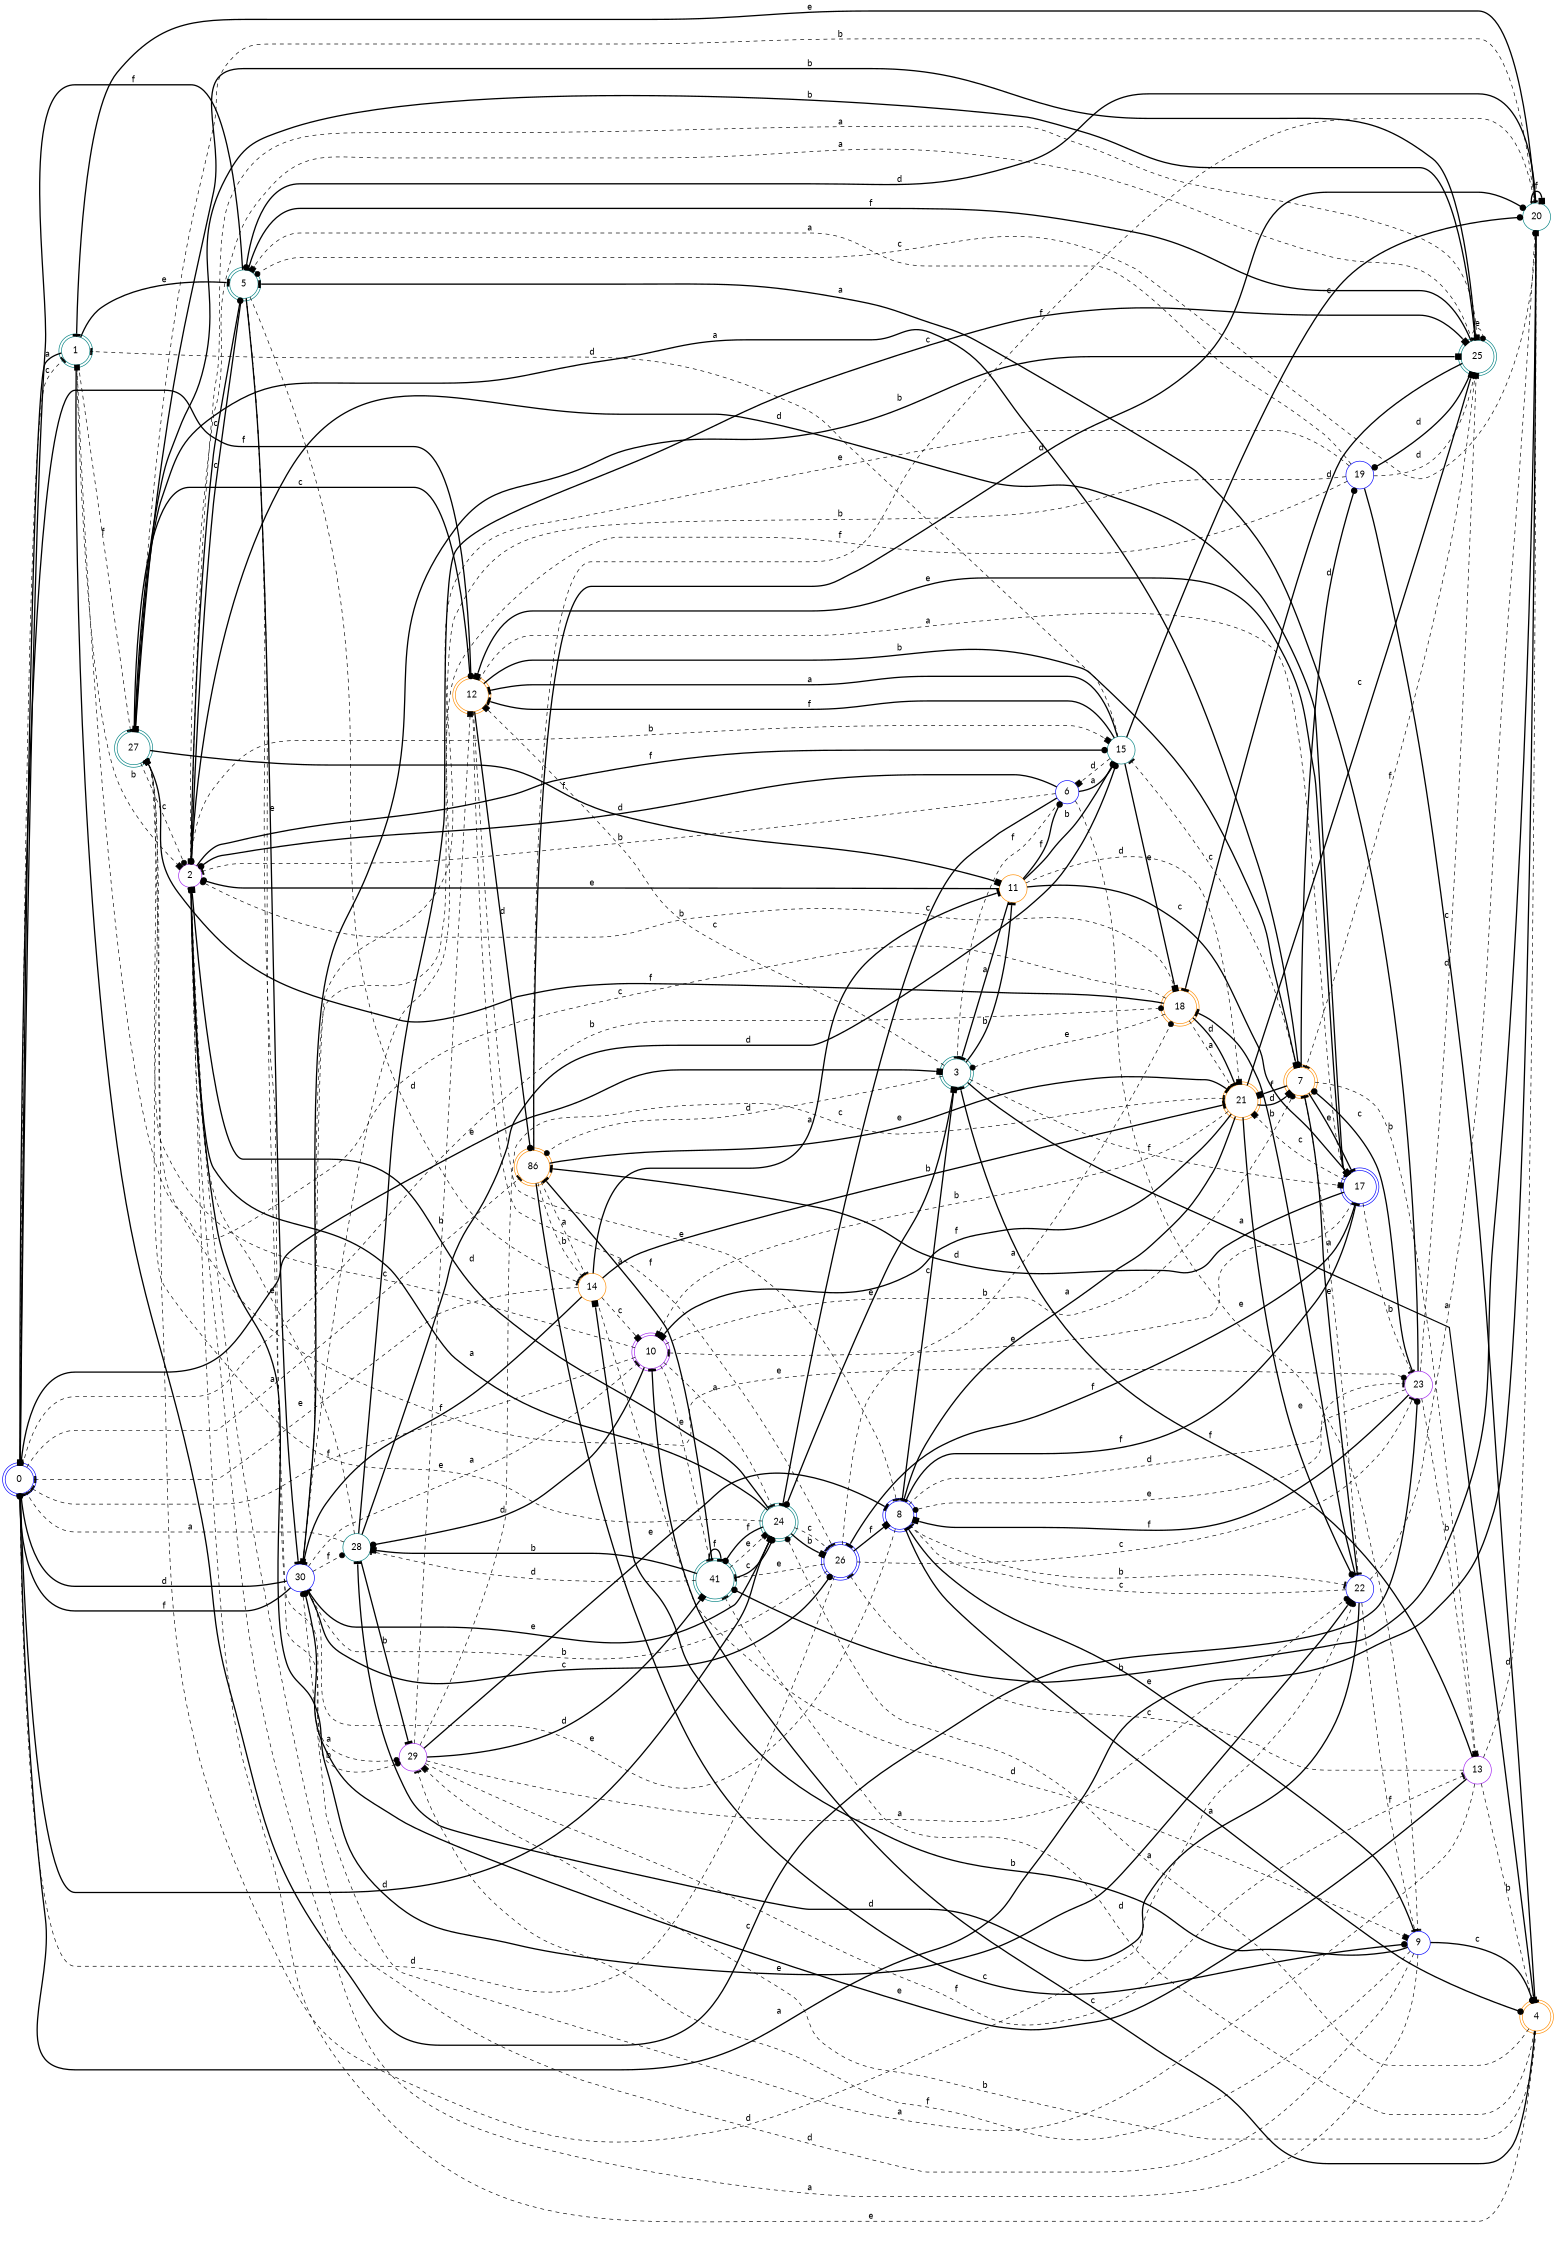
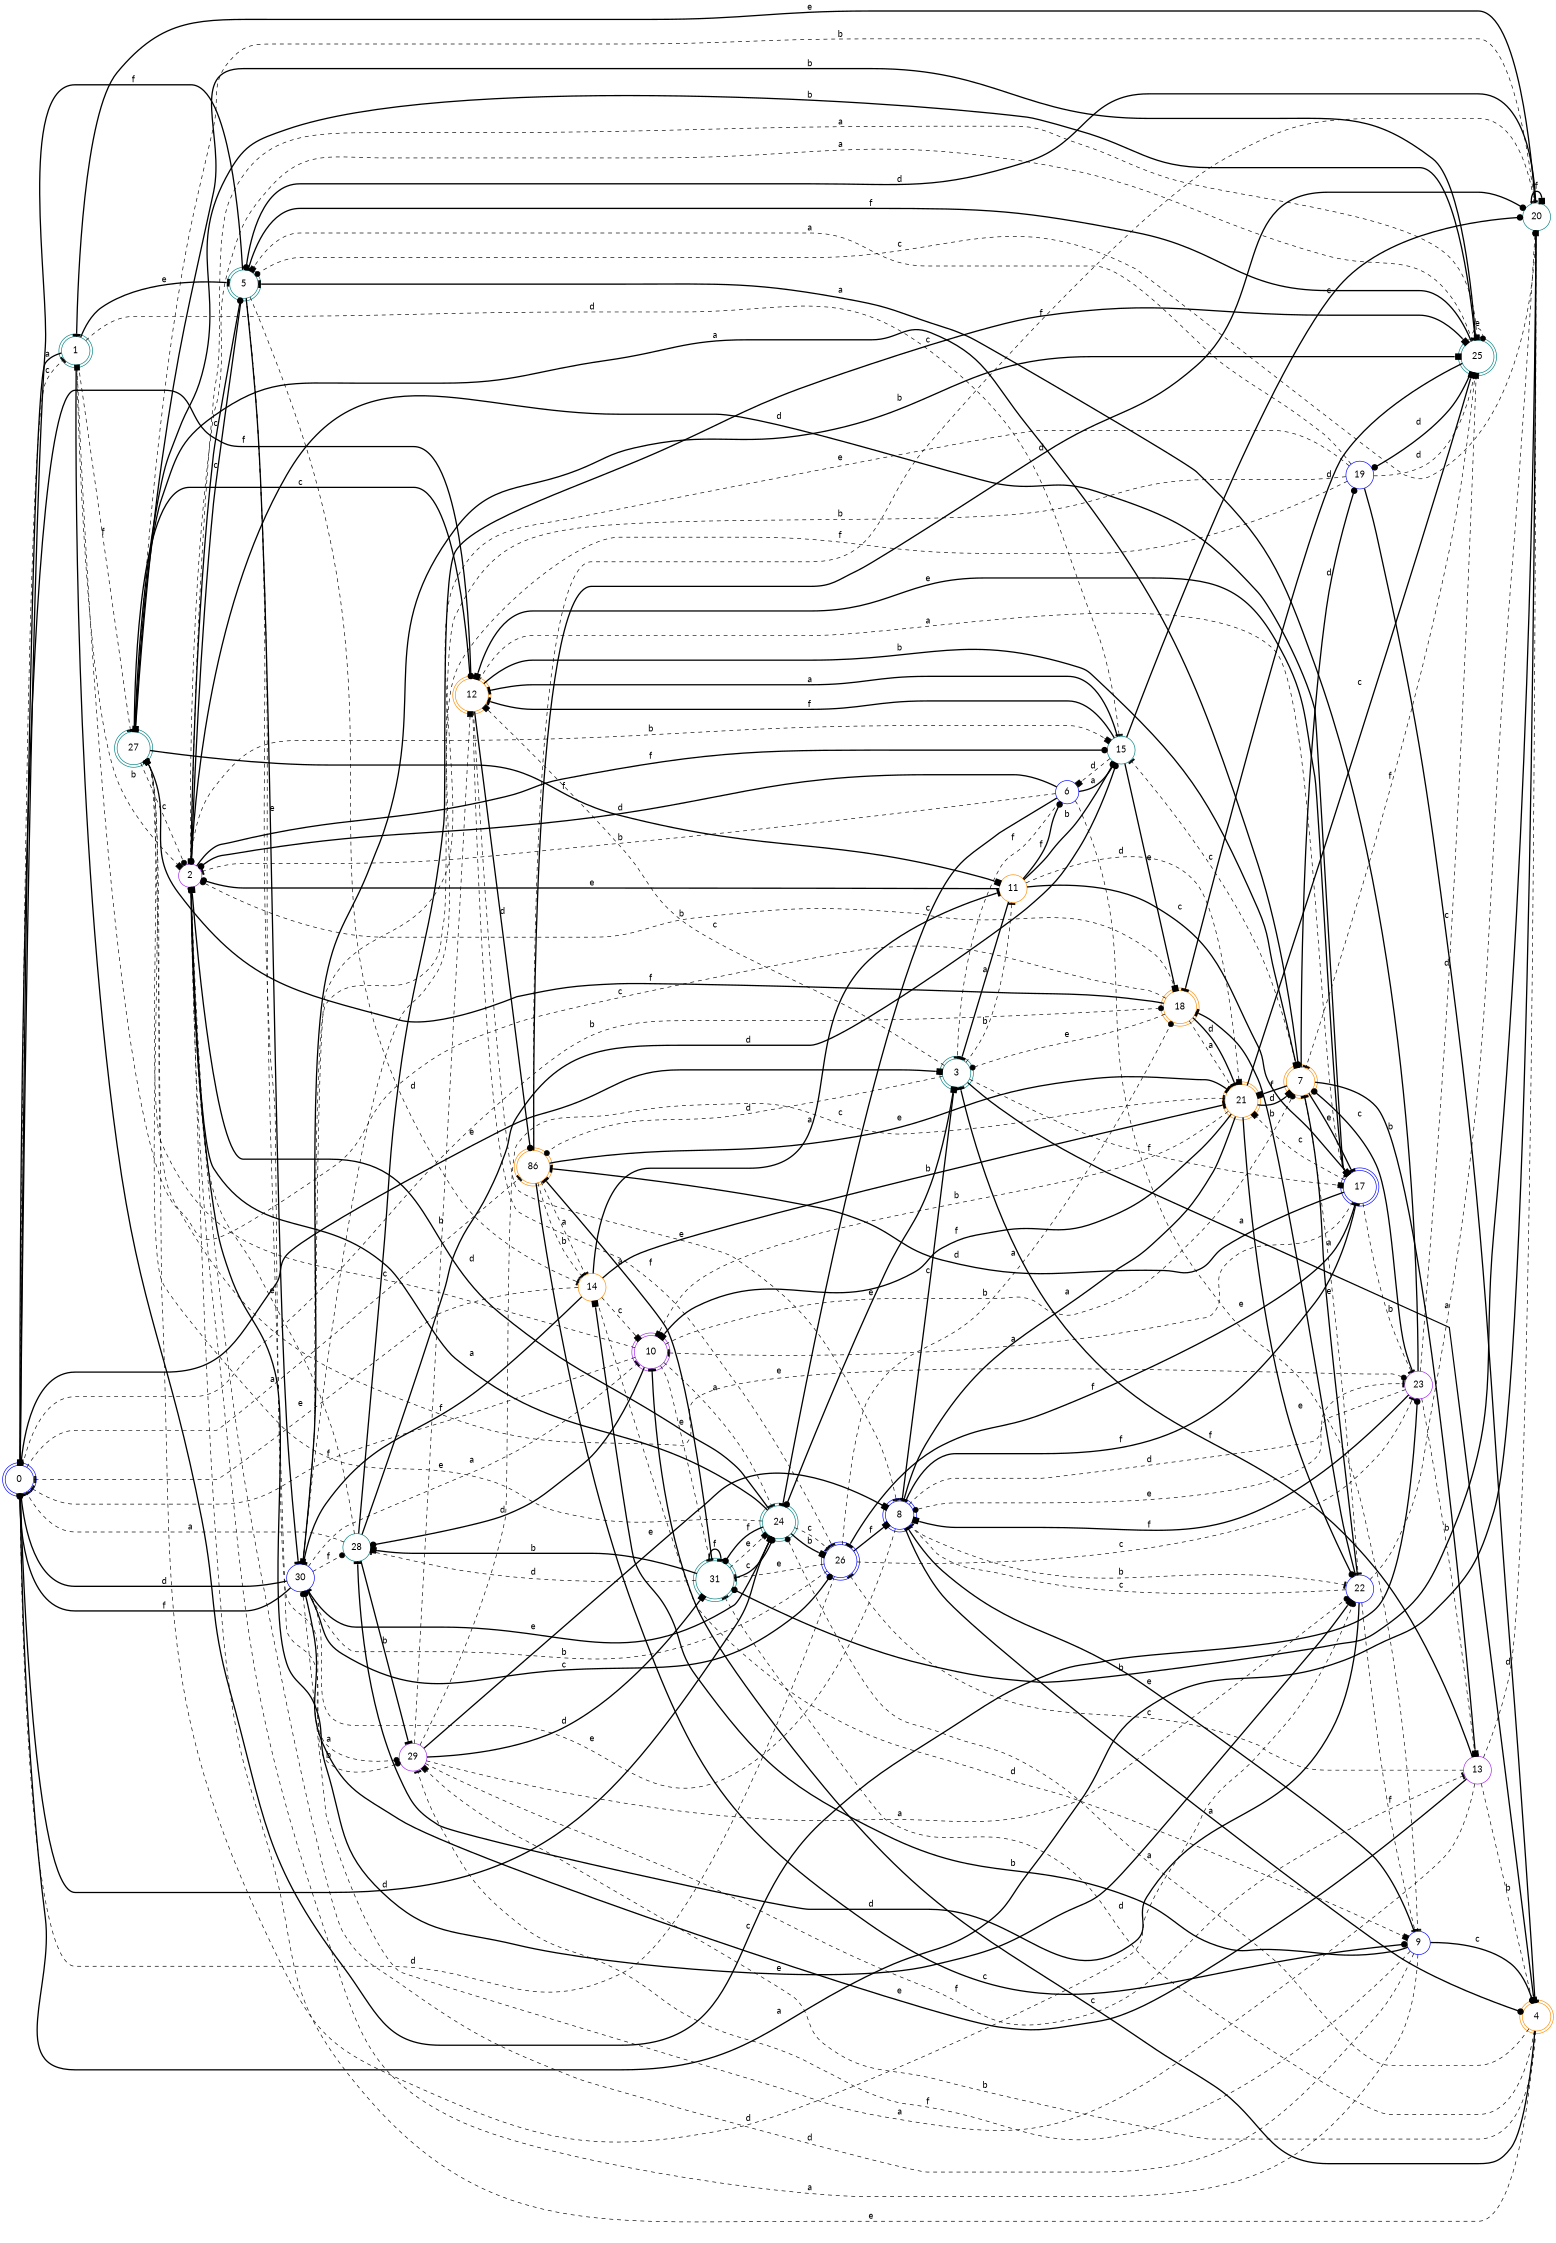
edge "15" -> "1": reversed
edge "3" -> "11": style bold -> dashed
edge "17" -> "10": label "e" -> "a"
edge "7" -> "13": style dashed -> bold
edge "29" -> "8": arrowhead tee -> box
node "41": label "41" -> "31"
